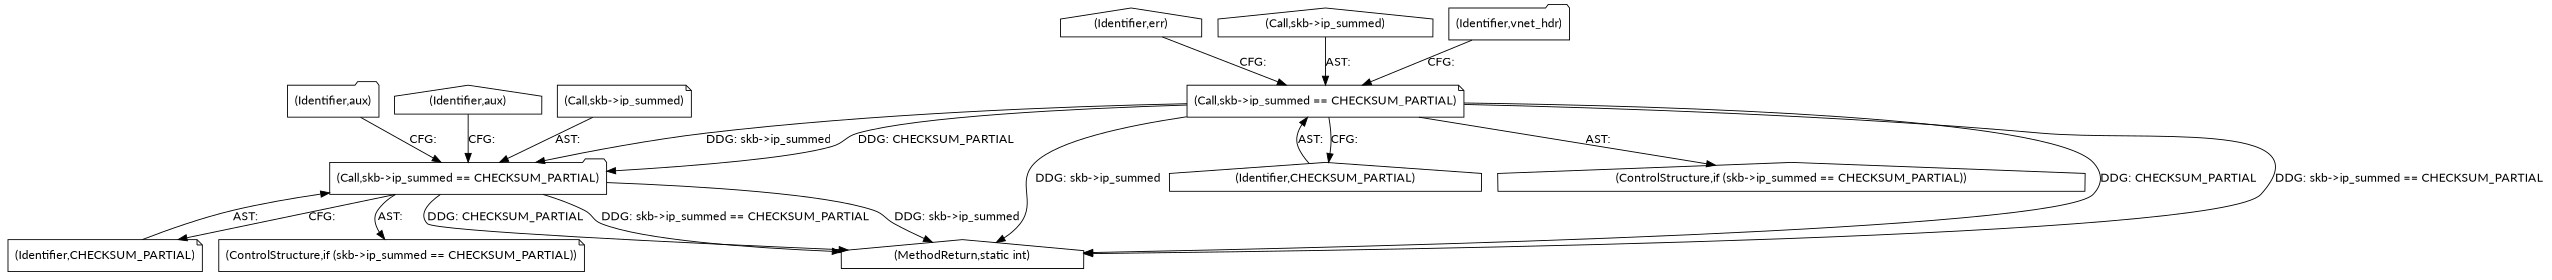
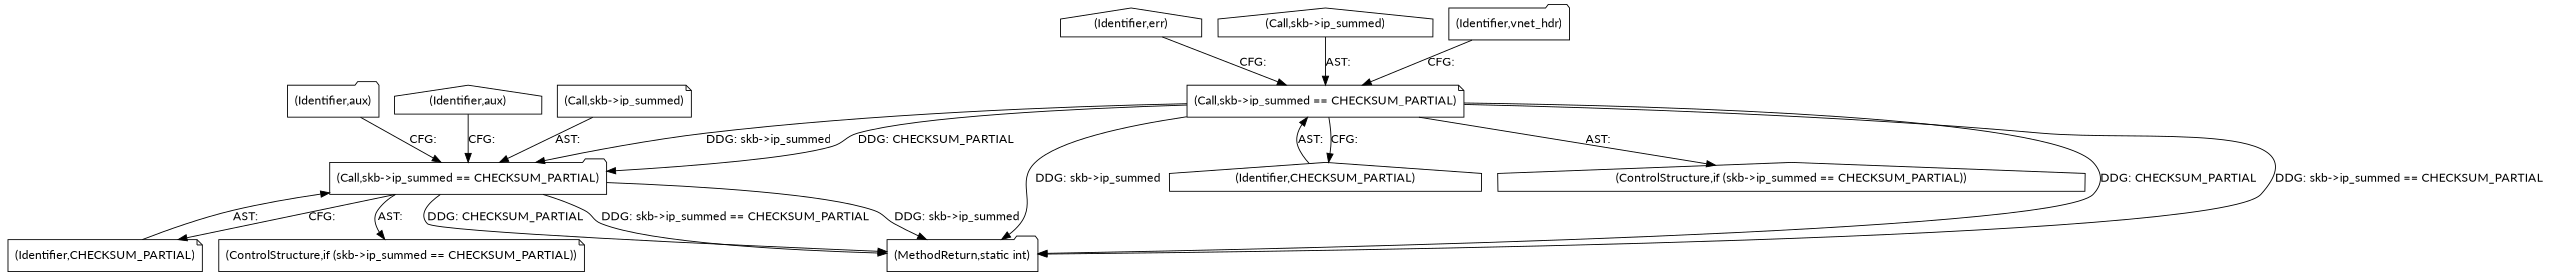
node "(MethodReturn,static int)": shape house -> folder
